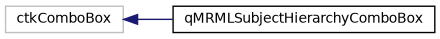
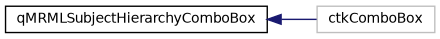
edge "qMRMLSubjectHierarchyComboBox" -> "ctkComboBox": reversed
